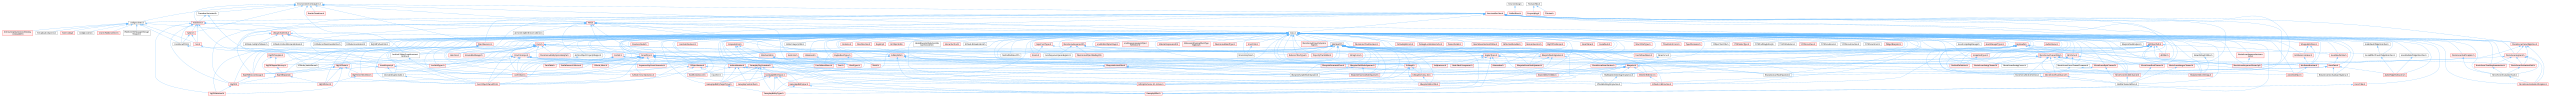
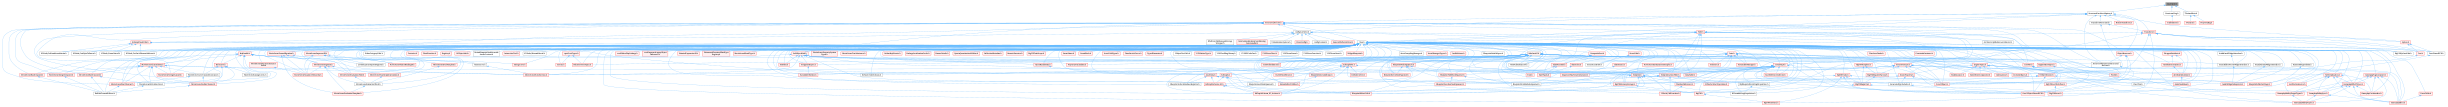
node "Insertable.h": added
node "ArchiveObjectPropertyMapper.h": removed
